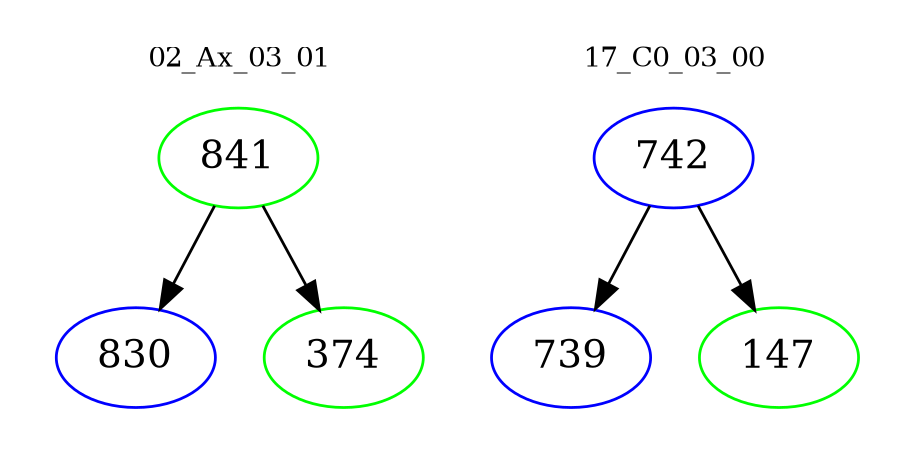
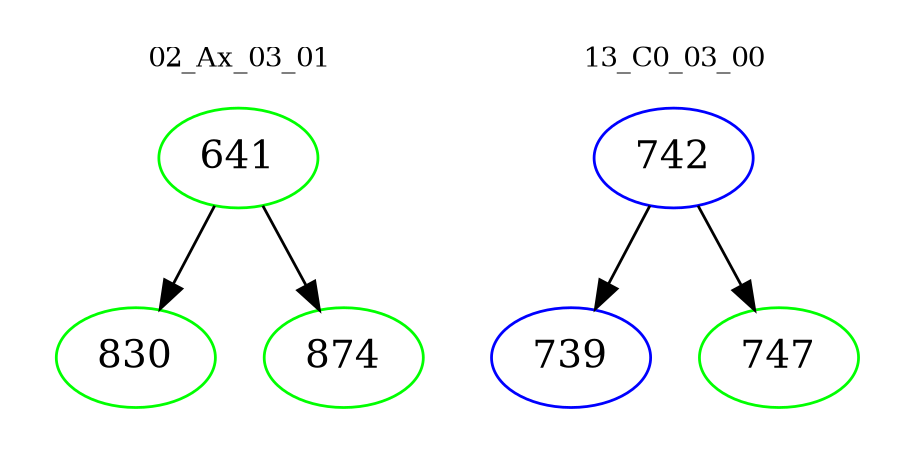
cluster "17_C0_03_00": label "17_C0_03_00" -> "13_C0_03_00"
node "841": label "841" -> "641"
node "830": color blue -> green
node "374": label "374" -> "874"
node "147": label "147" -> "747"
